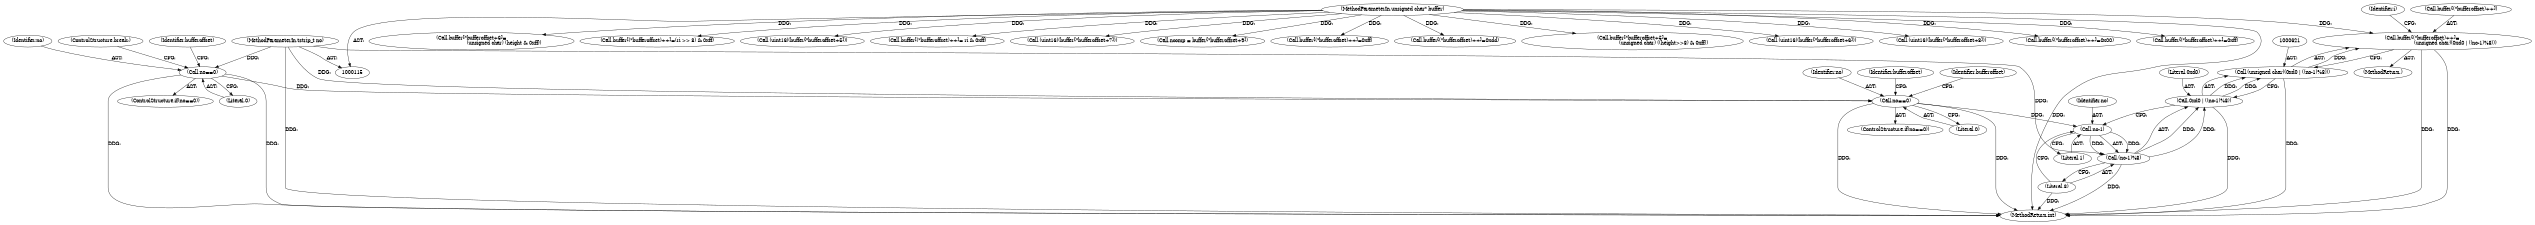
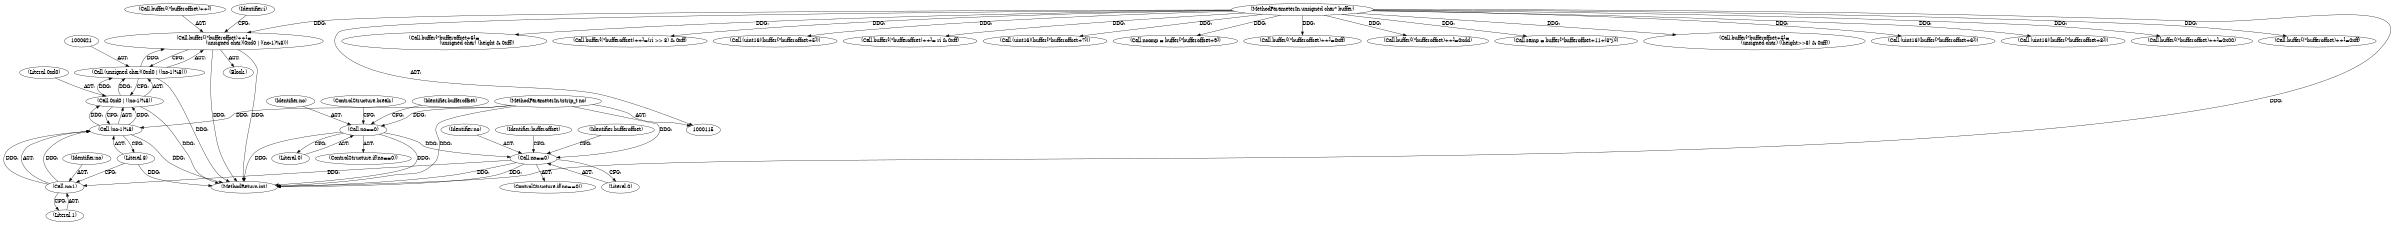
node "(Call,samp = buffer[*bufferoffset+11+(3*j)])": added
node "(MethodReturn,)": label "(MethodReturn,)" -> "(Block,)"
edge "(Call,0xd0 | ((no-1)%8))" -> "(Call,no-1)": now "(Call,0xd0 | ((no-1)%8))" -> "(Call,(no-1)%8)"
